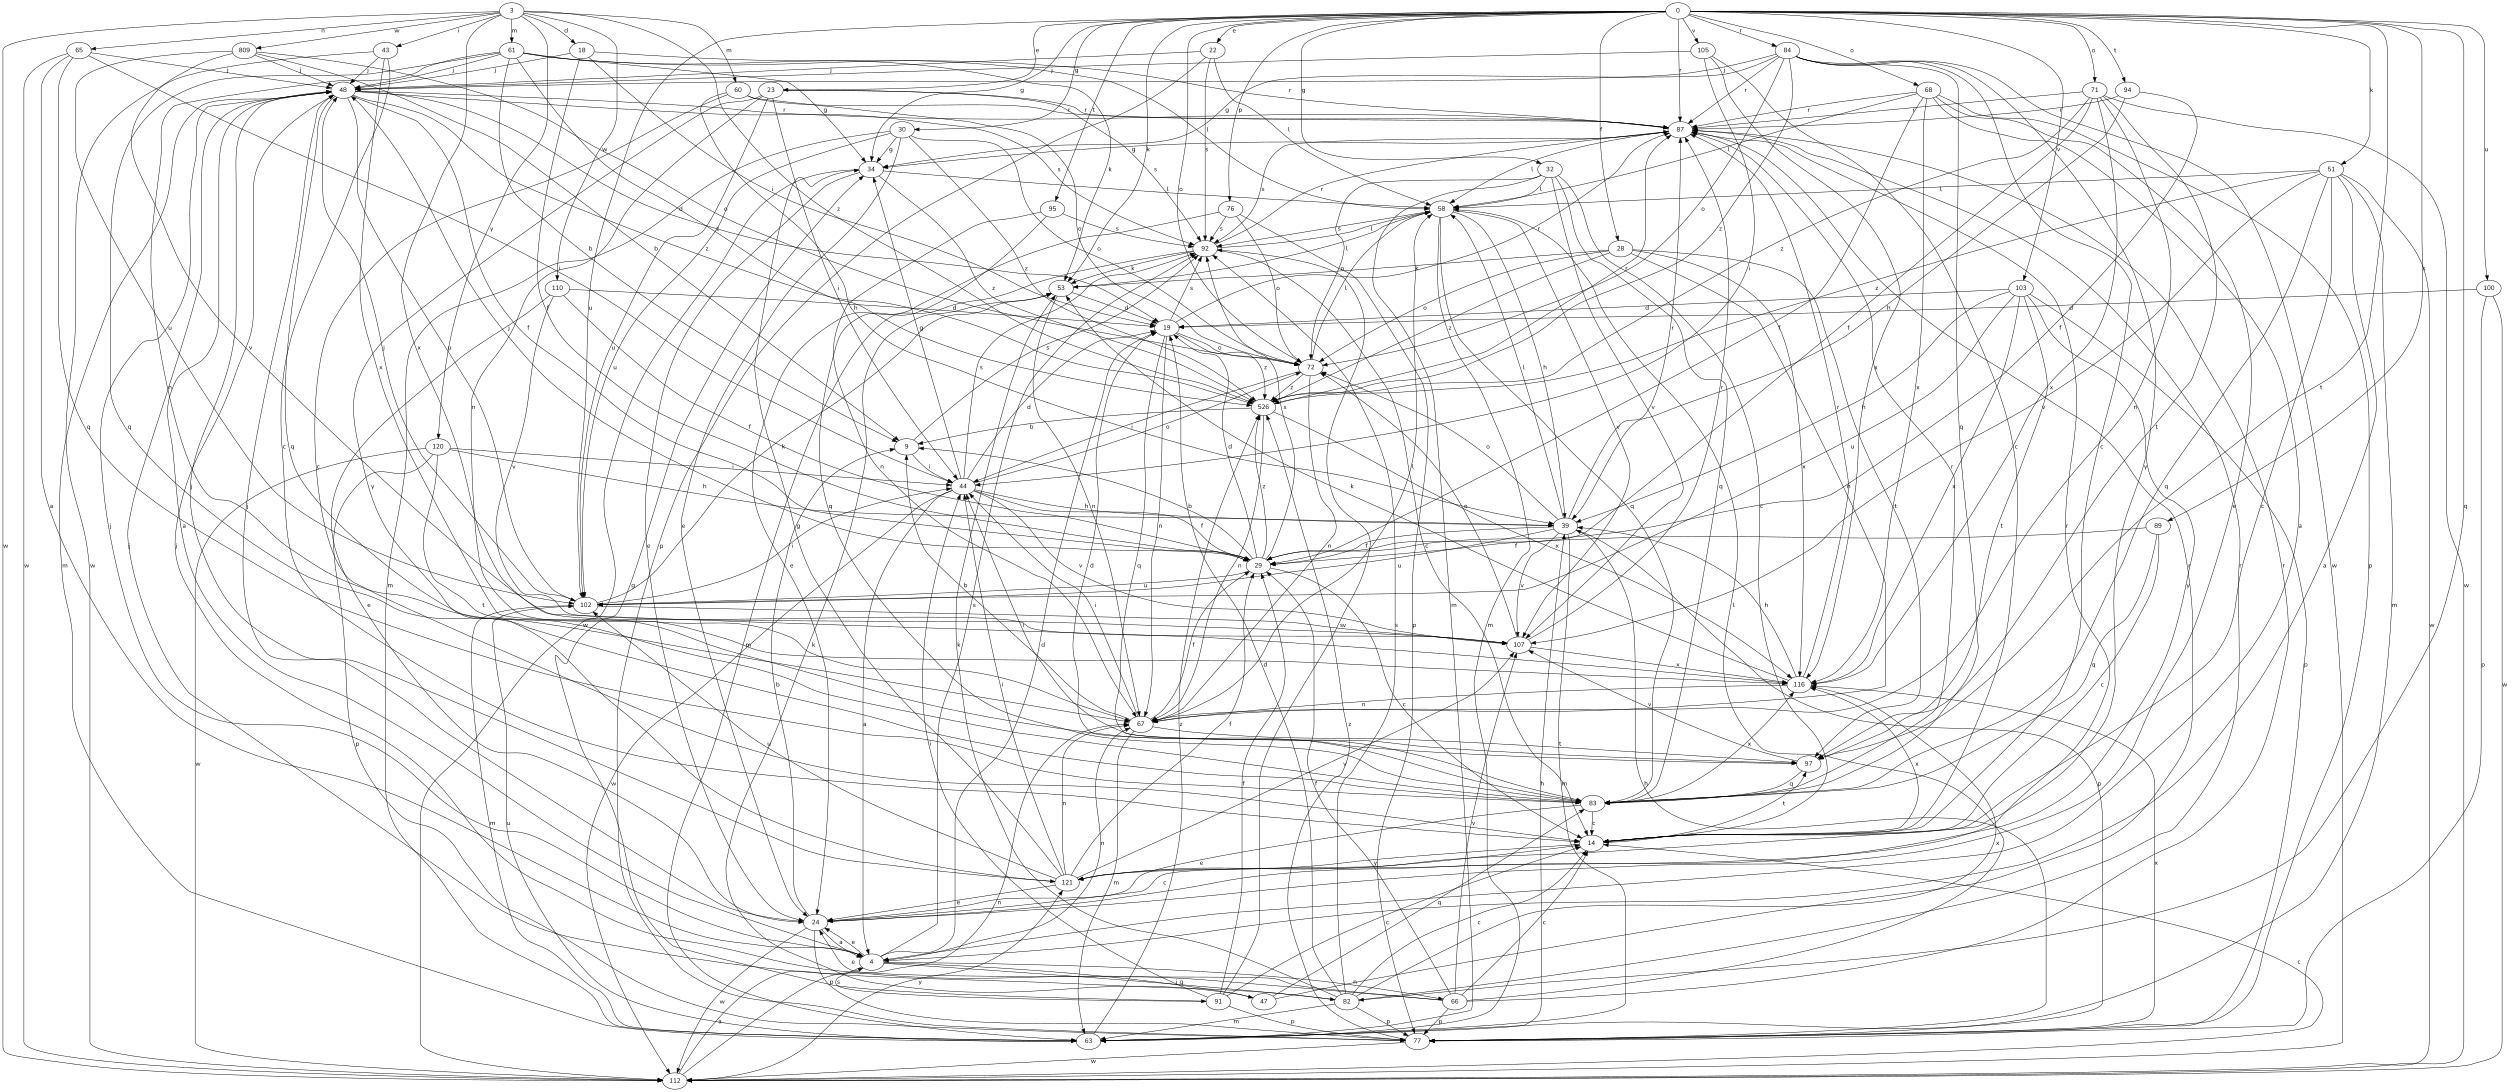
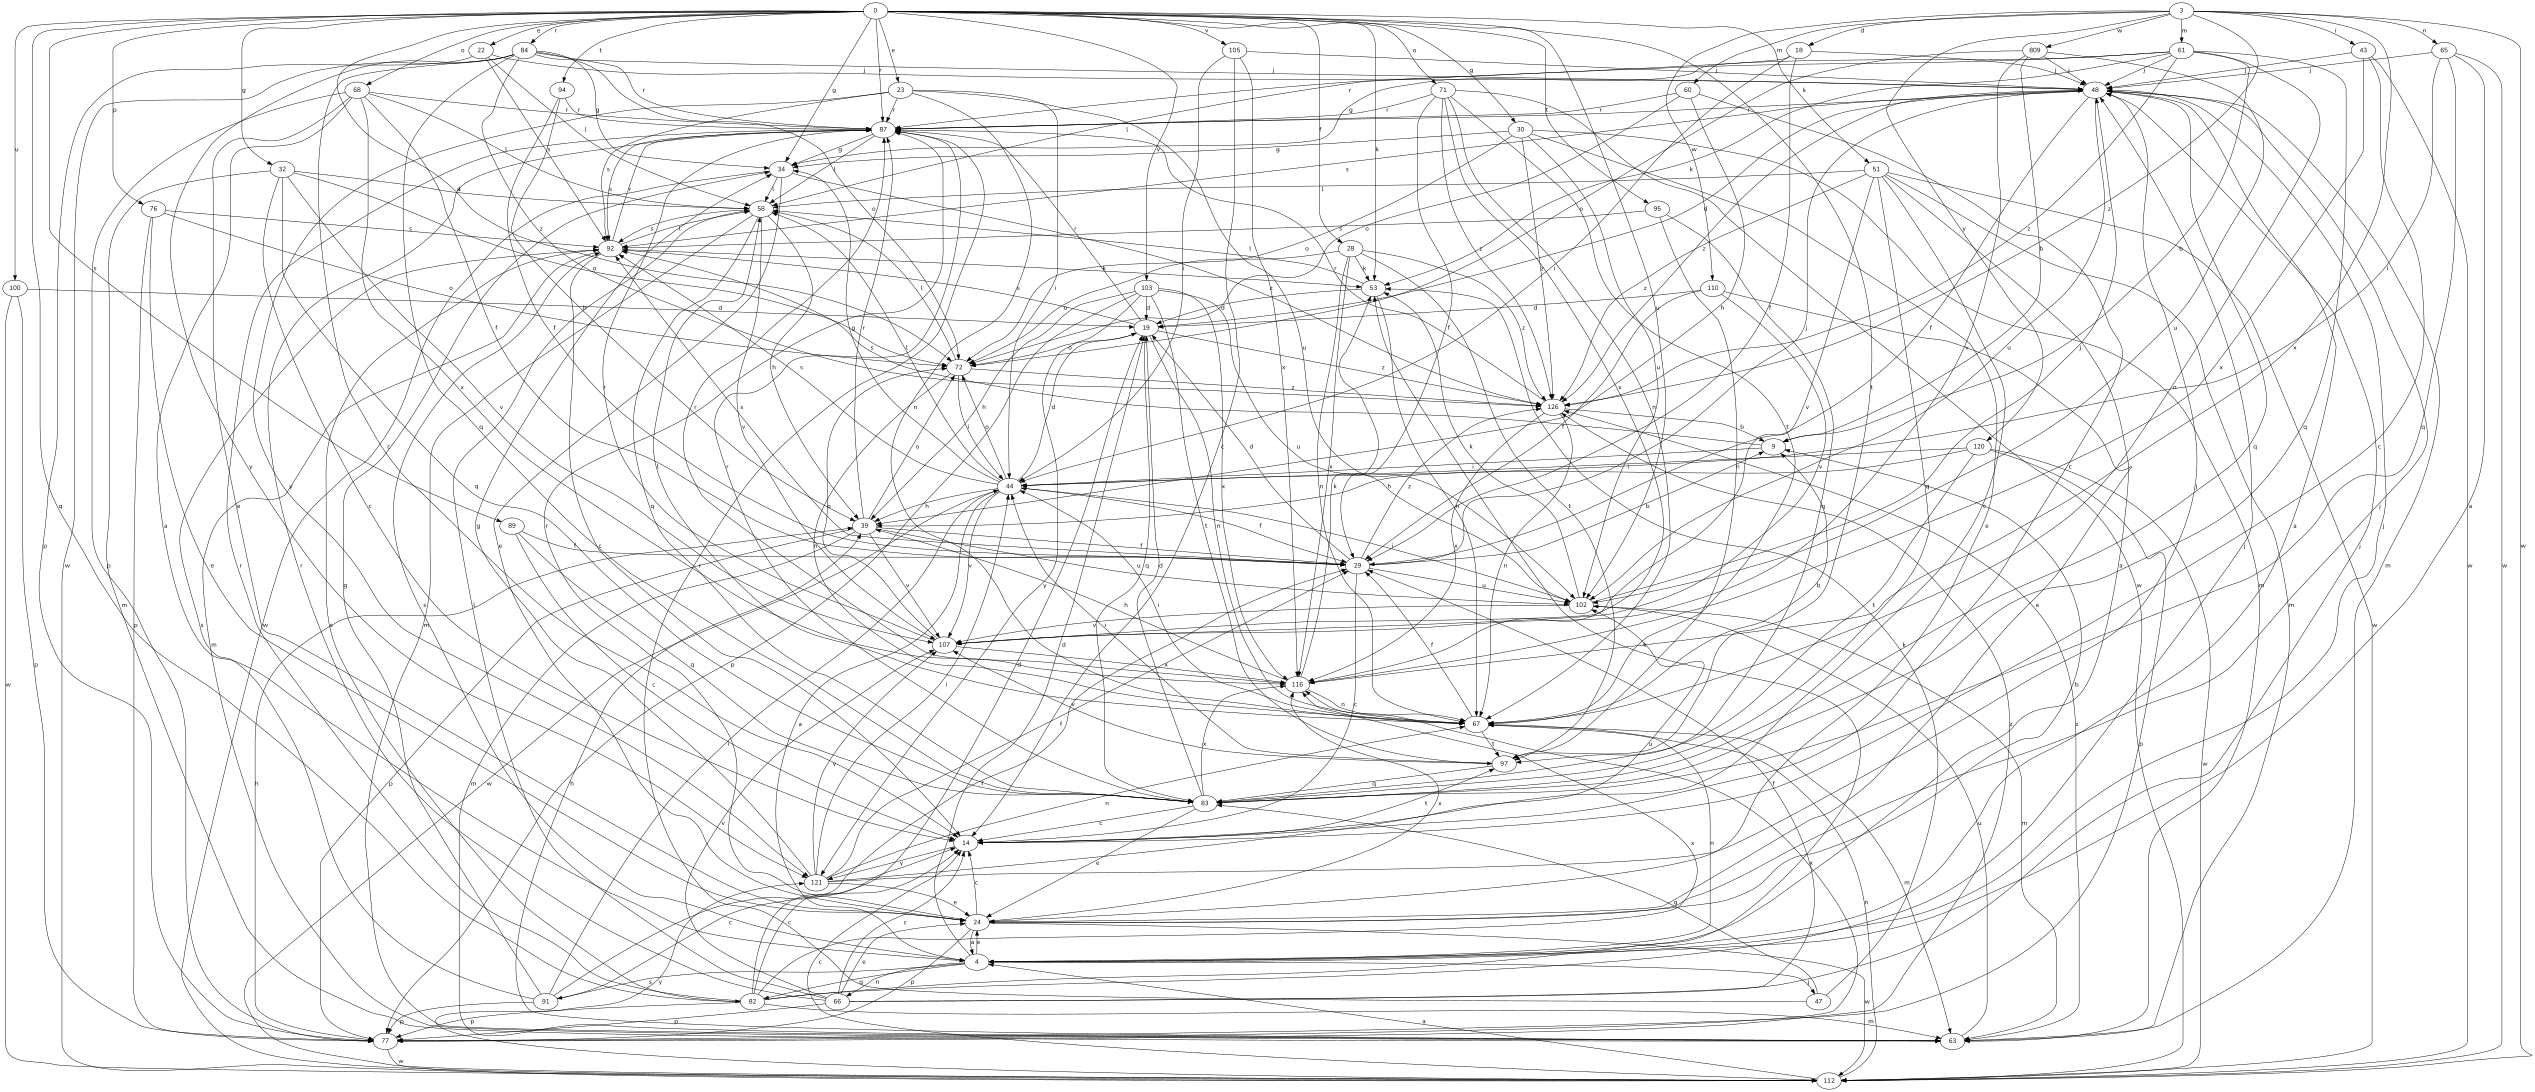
edge "18" -> "19": now "18" -> "44"
edge "39" -> "58": now "44" -> "58"
node "526": label "526" -> "126"
edge "14" -> "116": now "24" -> "116"
